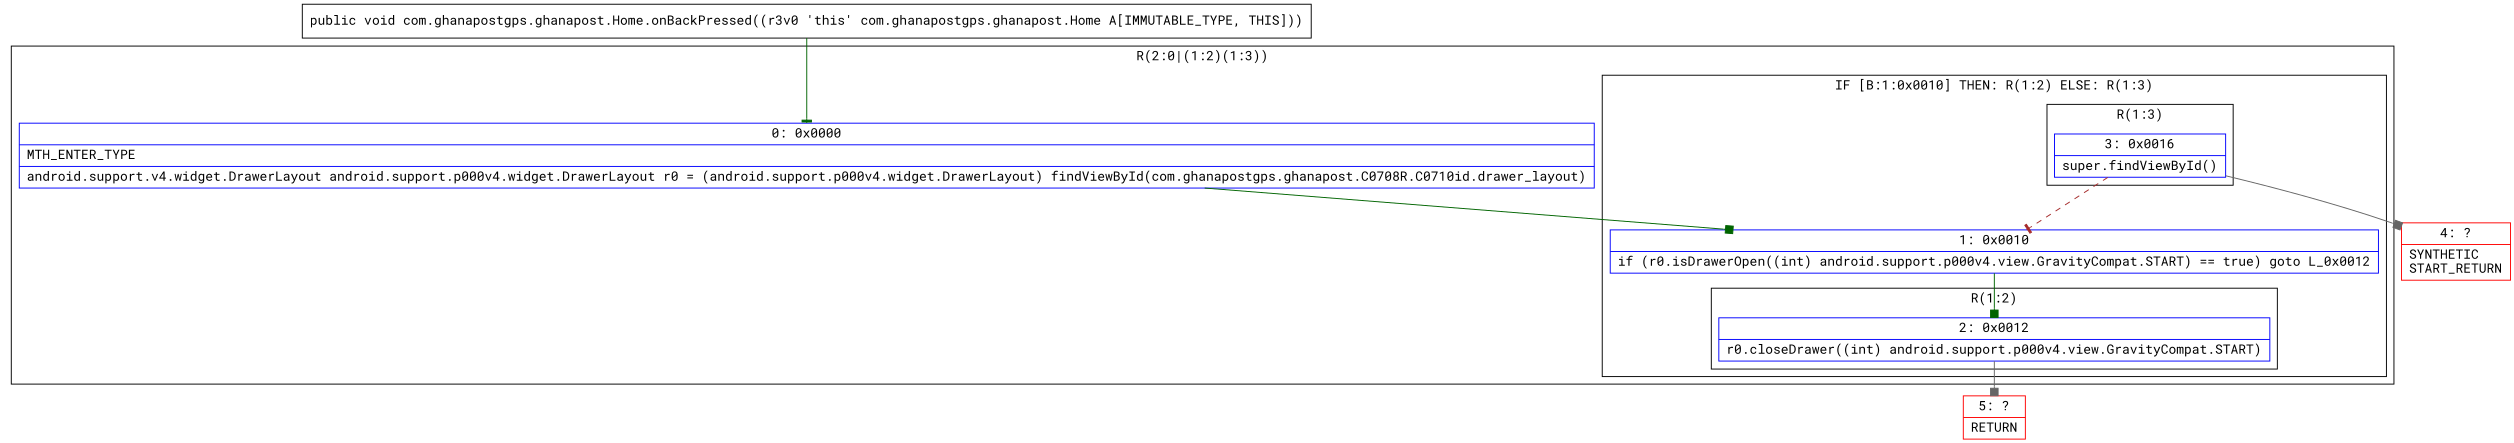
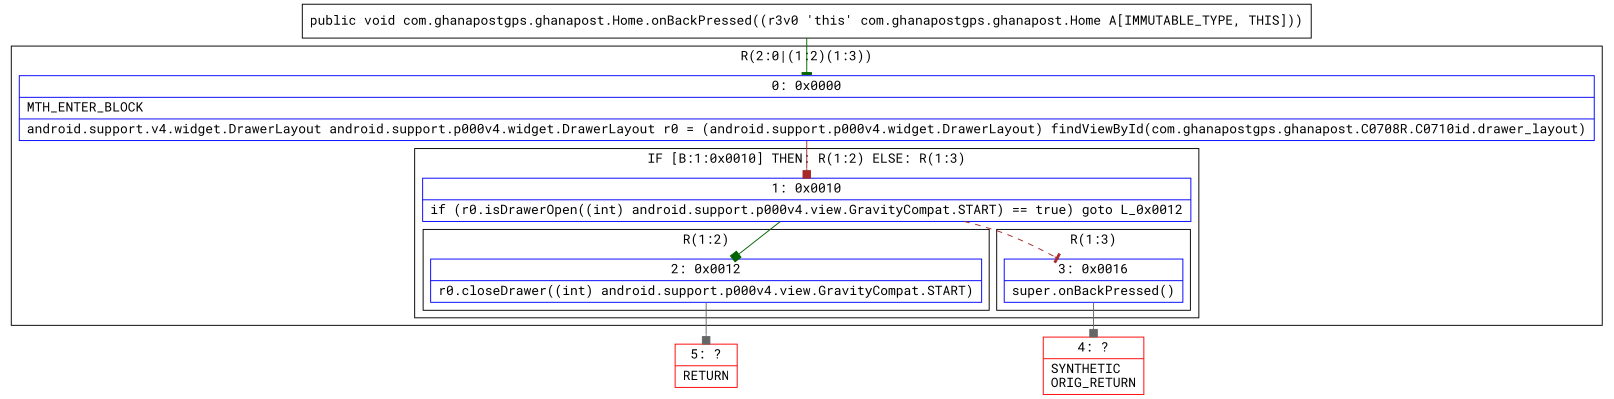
node "0: 0x0000": text "MTH_ENTER_TYPE" -> "MTH_ENTER_BLOCK"
node "3: 0x0016": text "super.findViewById()" -> "super.onBackPressed()"
edge "3: 0x0016" -> "1: 0x0010": reversed
edge "0: 0x0000" -> "1: 0x0010": color darkgreen -> brown
node "4: ?": text "START_RETURN" -> "ORIG_RETURN"
